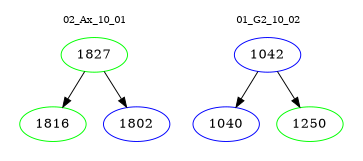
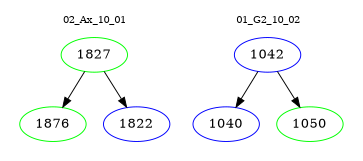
node "1816": label "1816" -> "1876"
node "1802": label "1802" -> "1822"
node "1250": label "1250" -> "1050"
